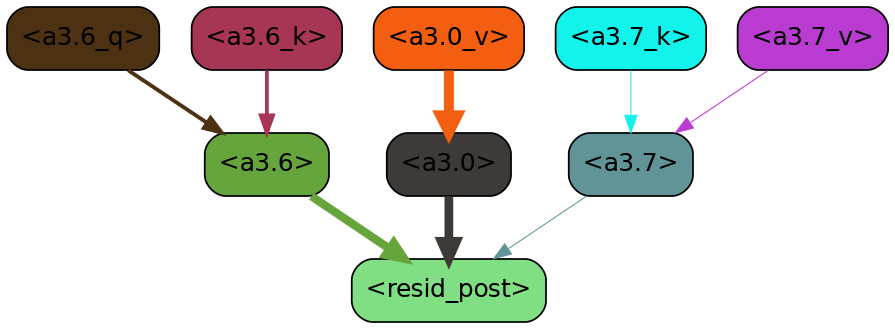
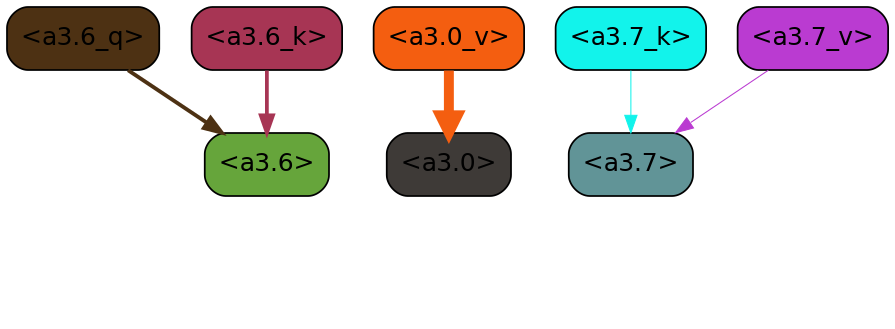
node "<resid_post>": removed
